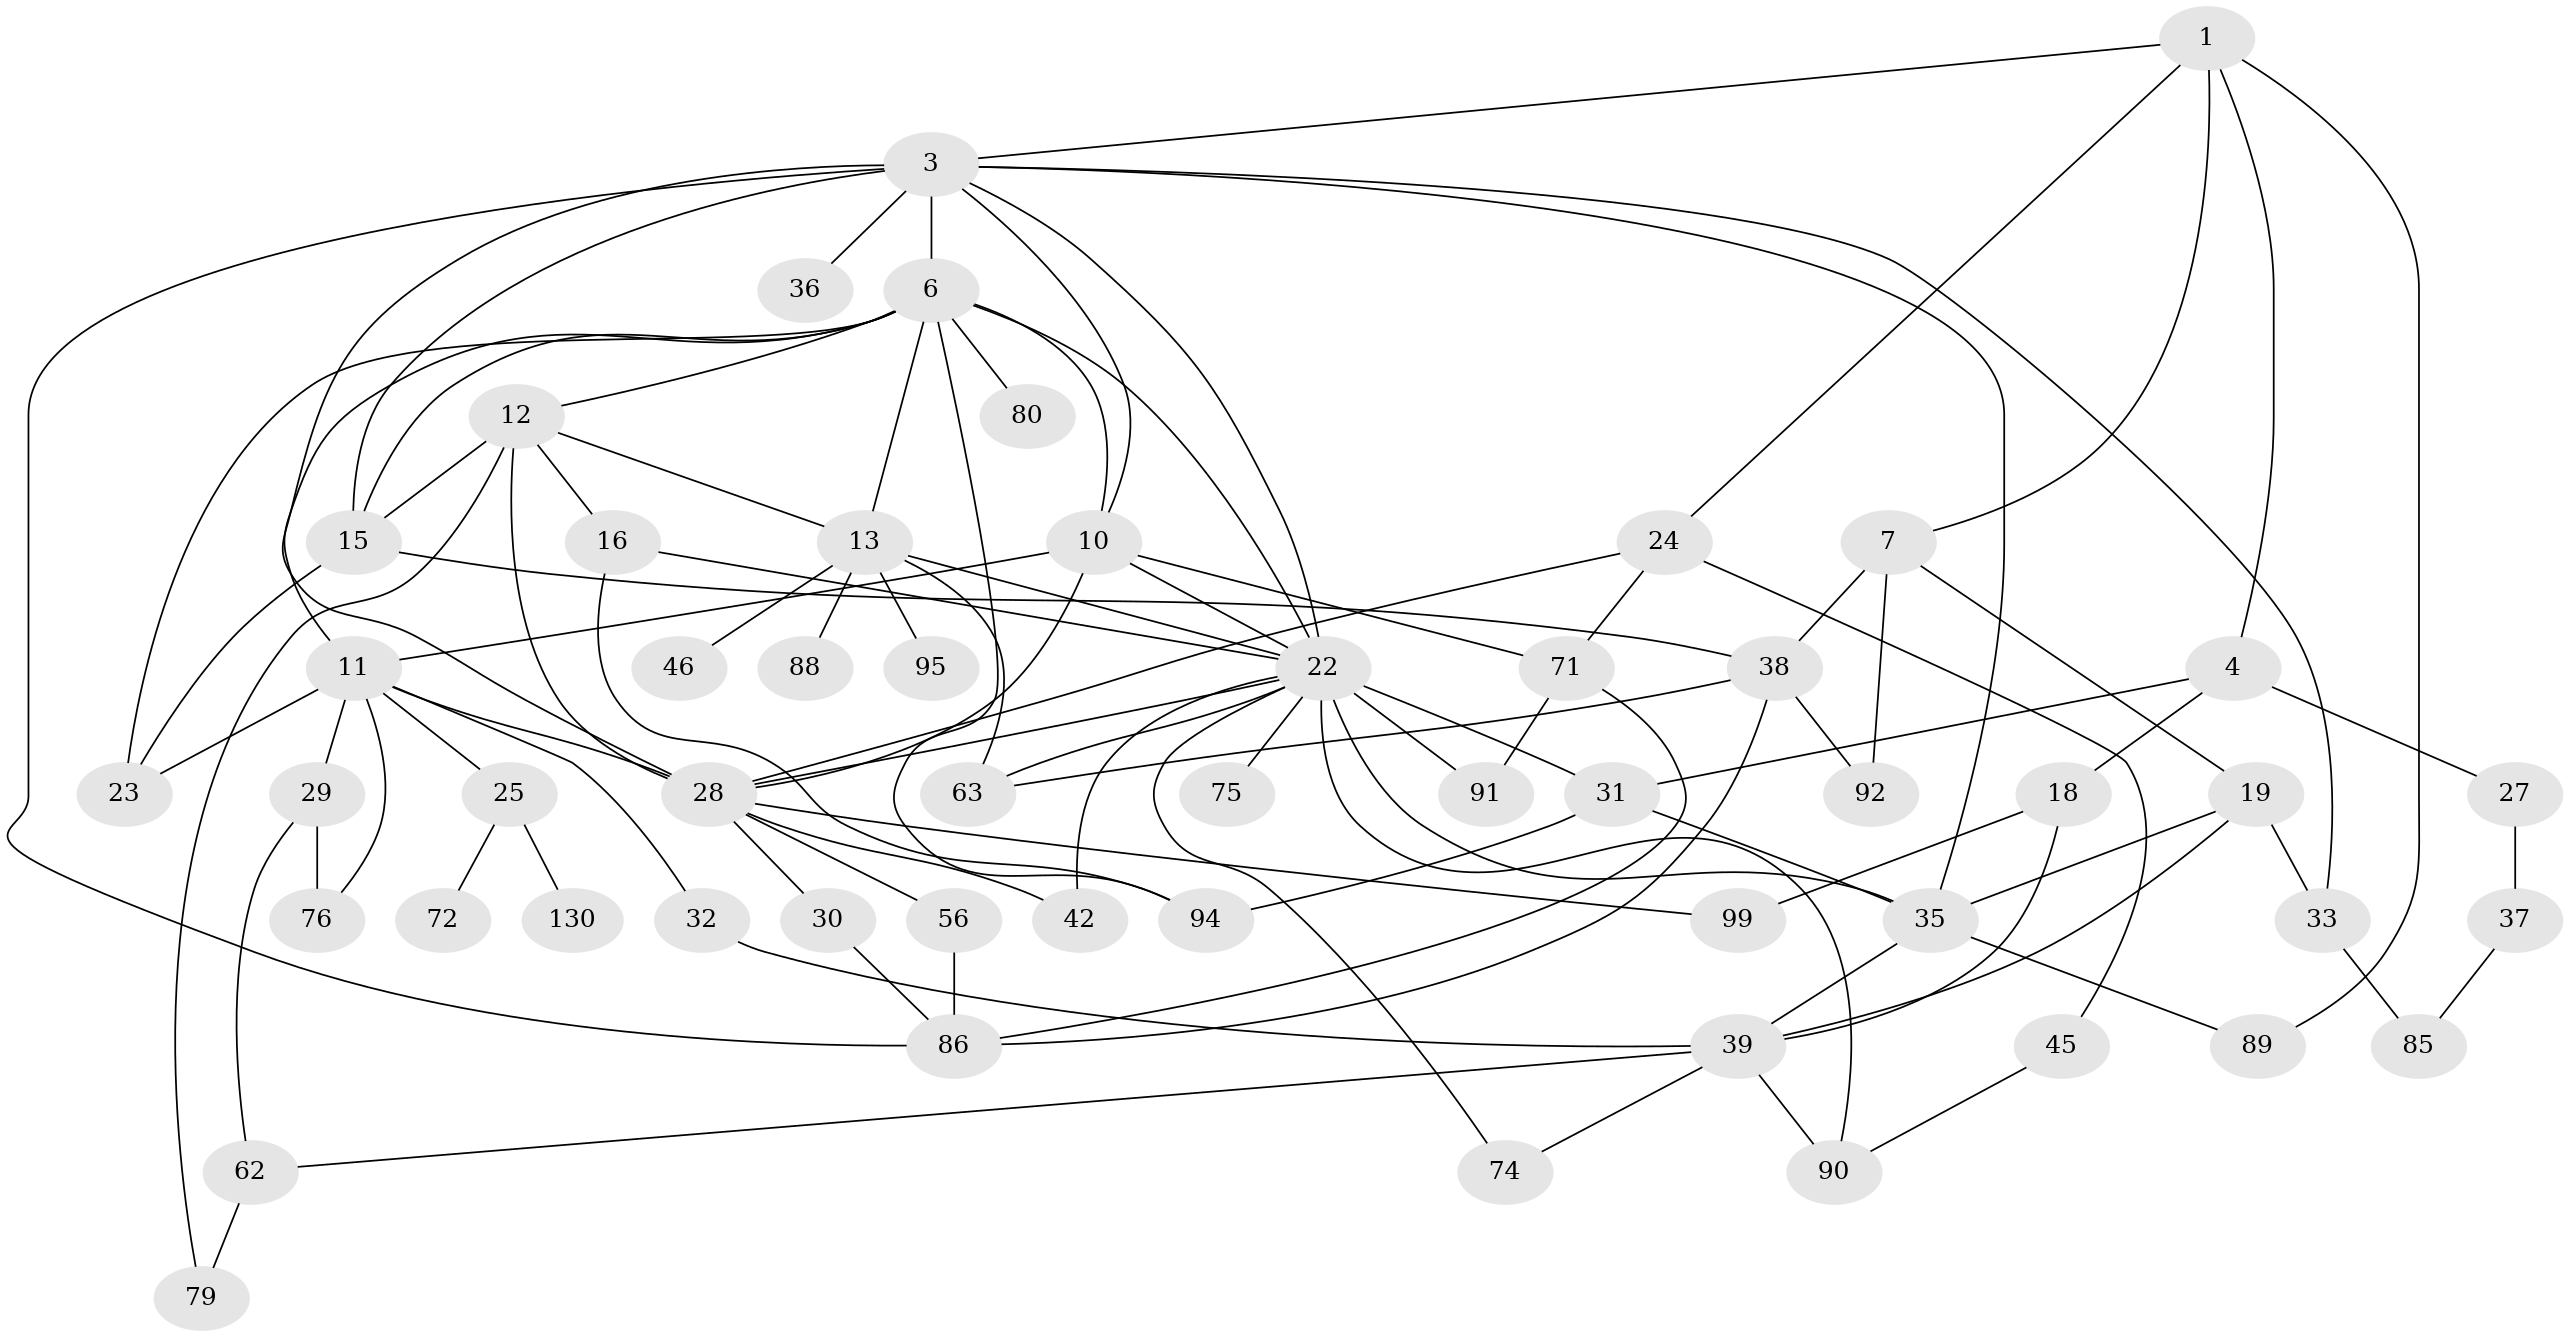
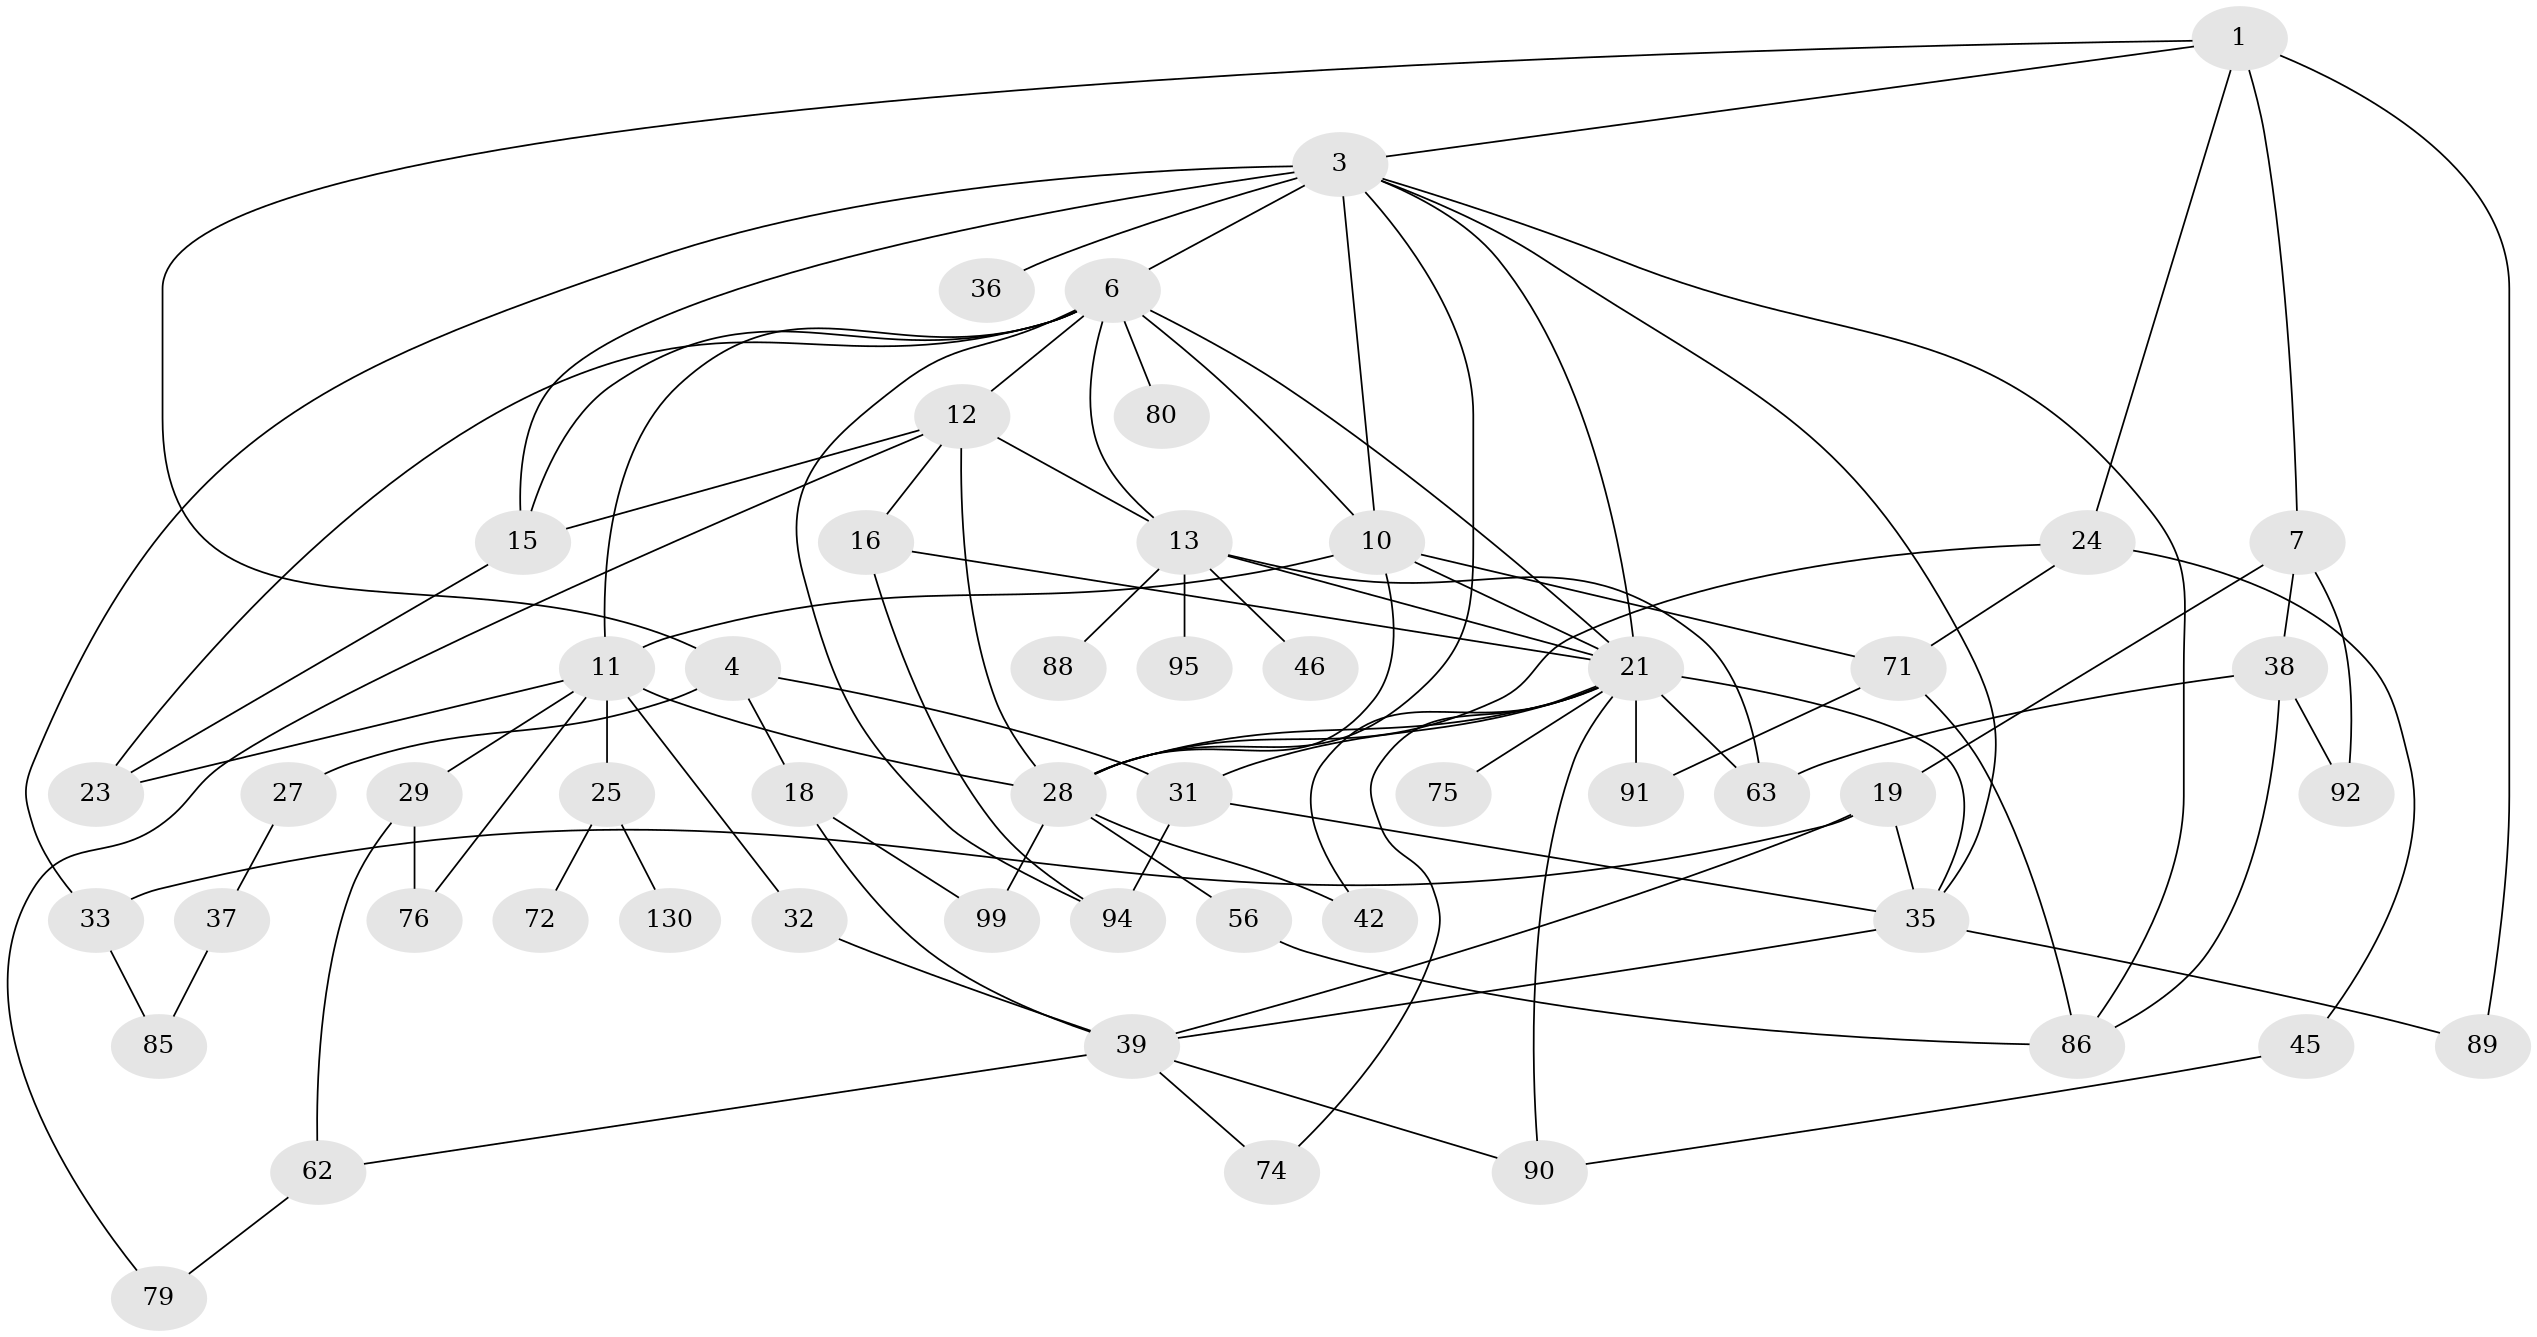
edge "15" -- "38": removed
node "22": label "22" -> "21"
node "30": removed
